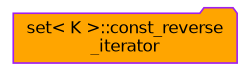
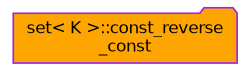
node "set< K >::const_reverse _iterator": label "set< K >::const_reverse _iterator" -> "set< K >::const_reverse _const"
